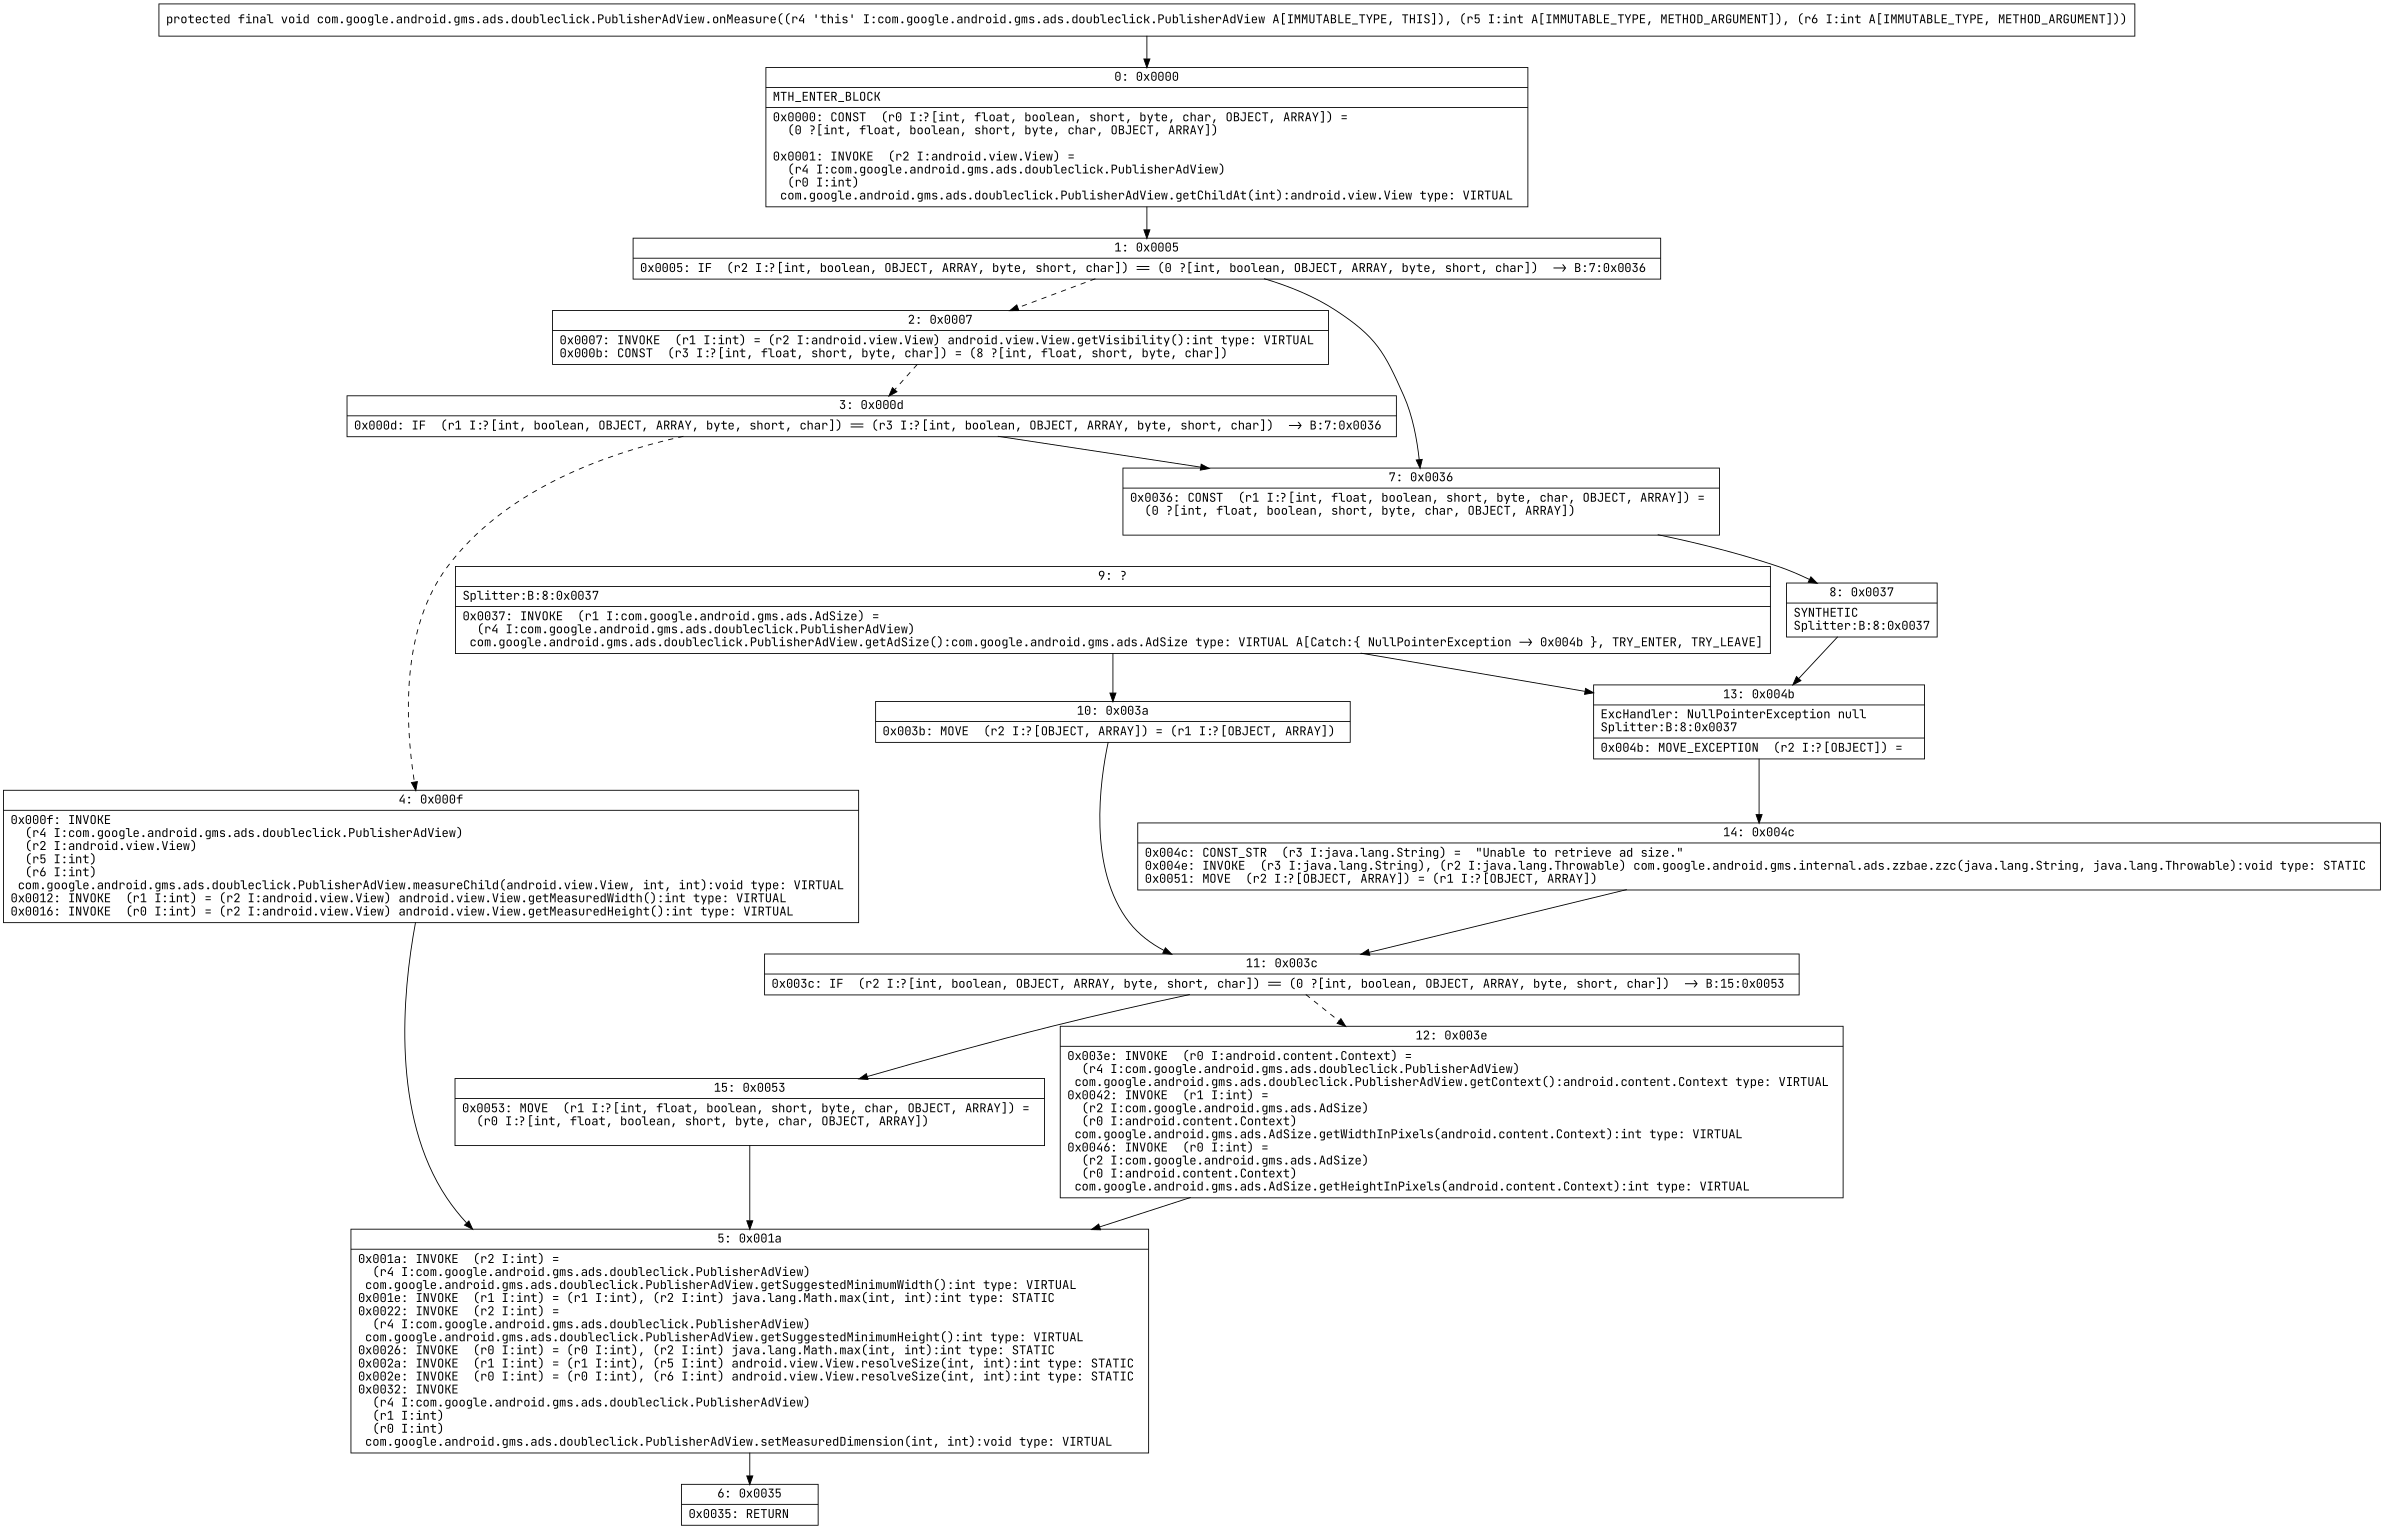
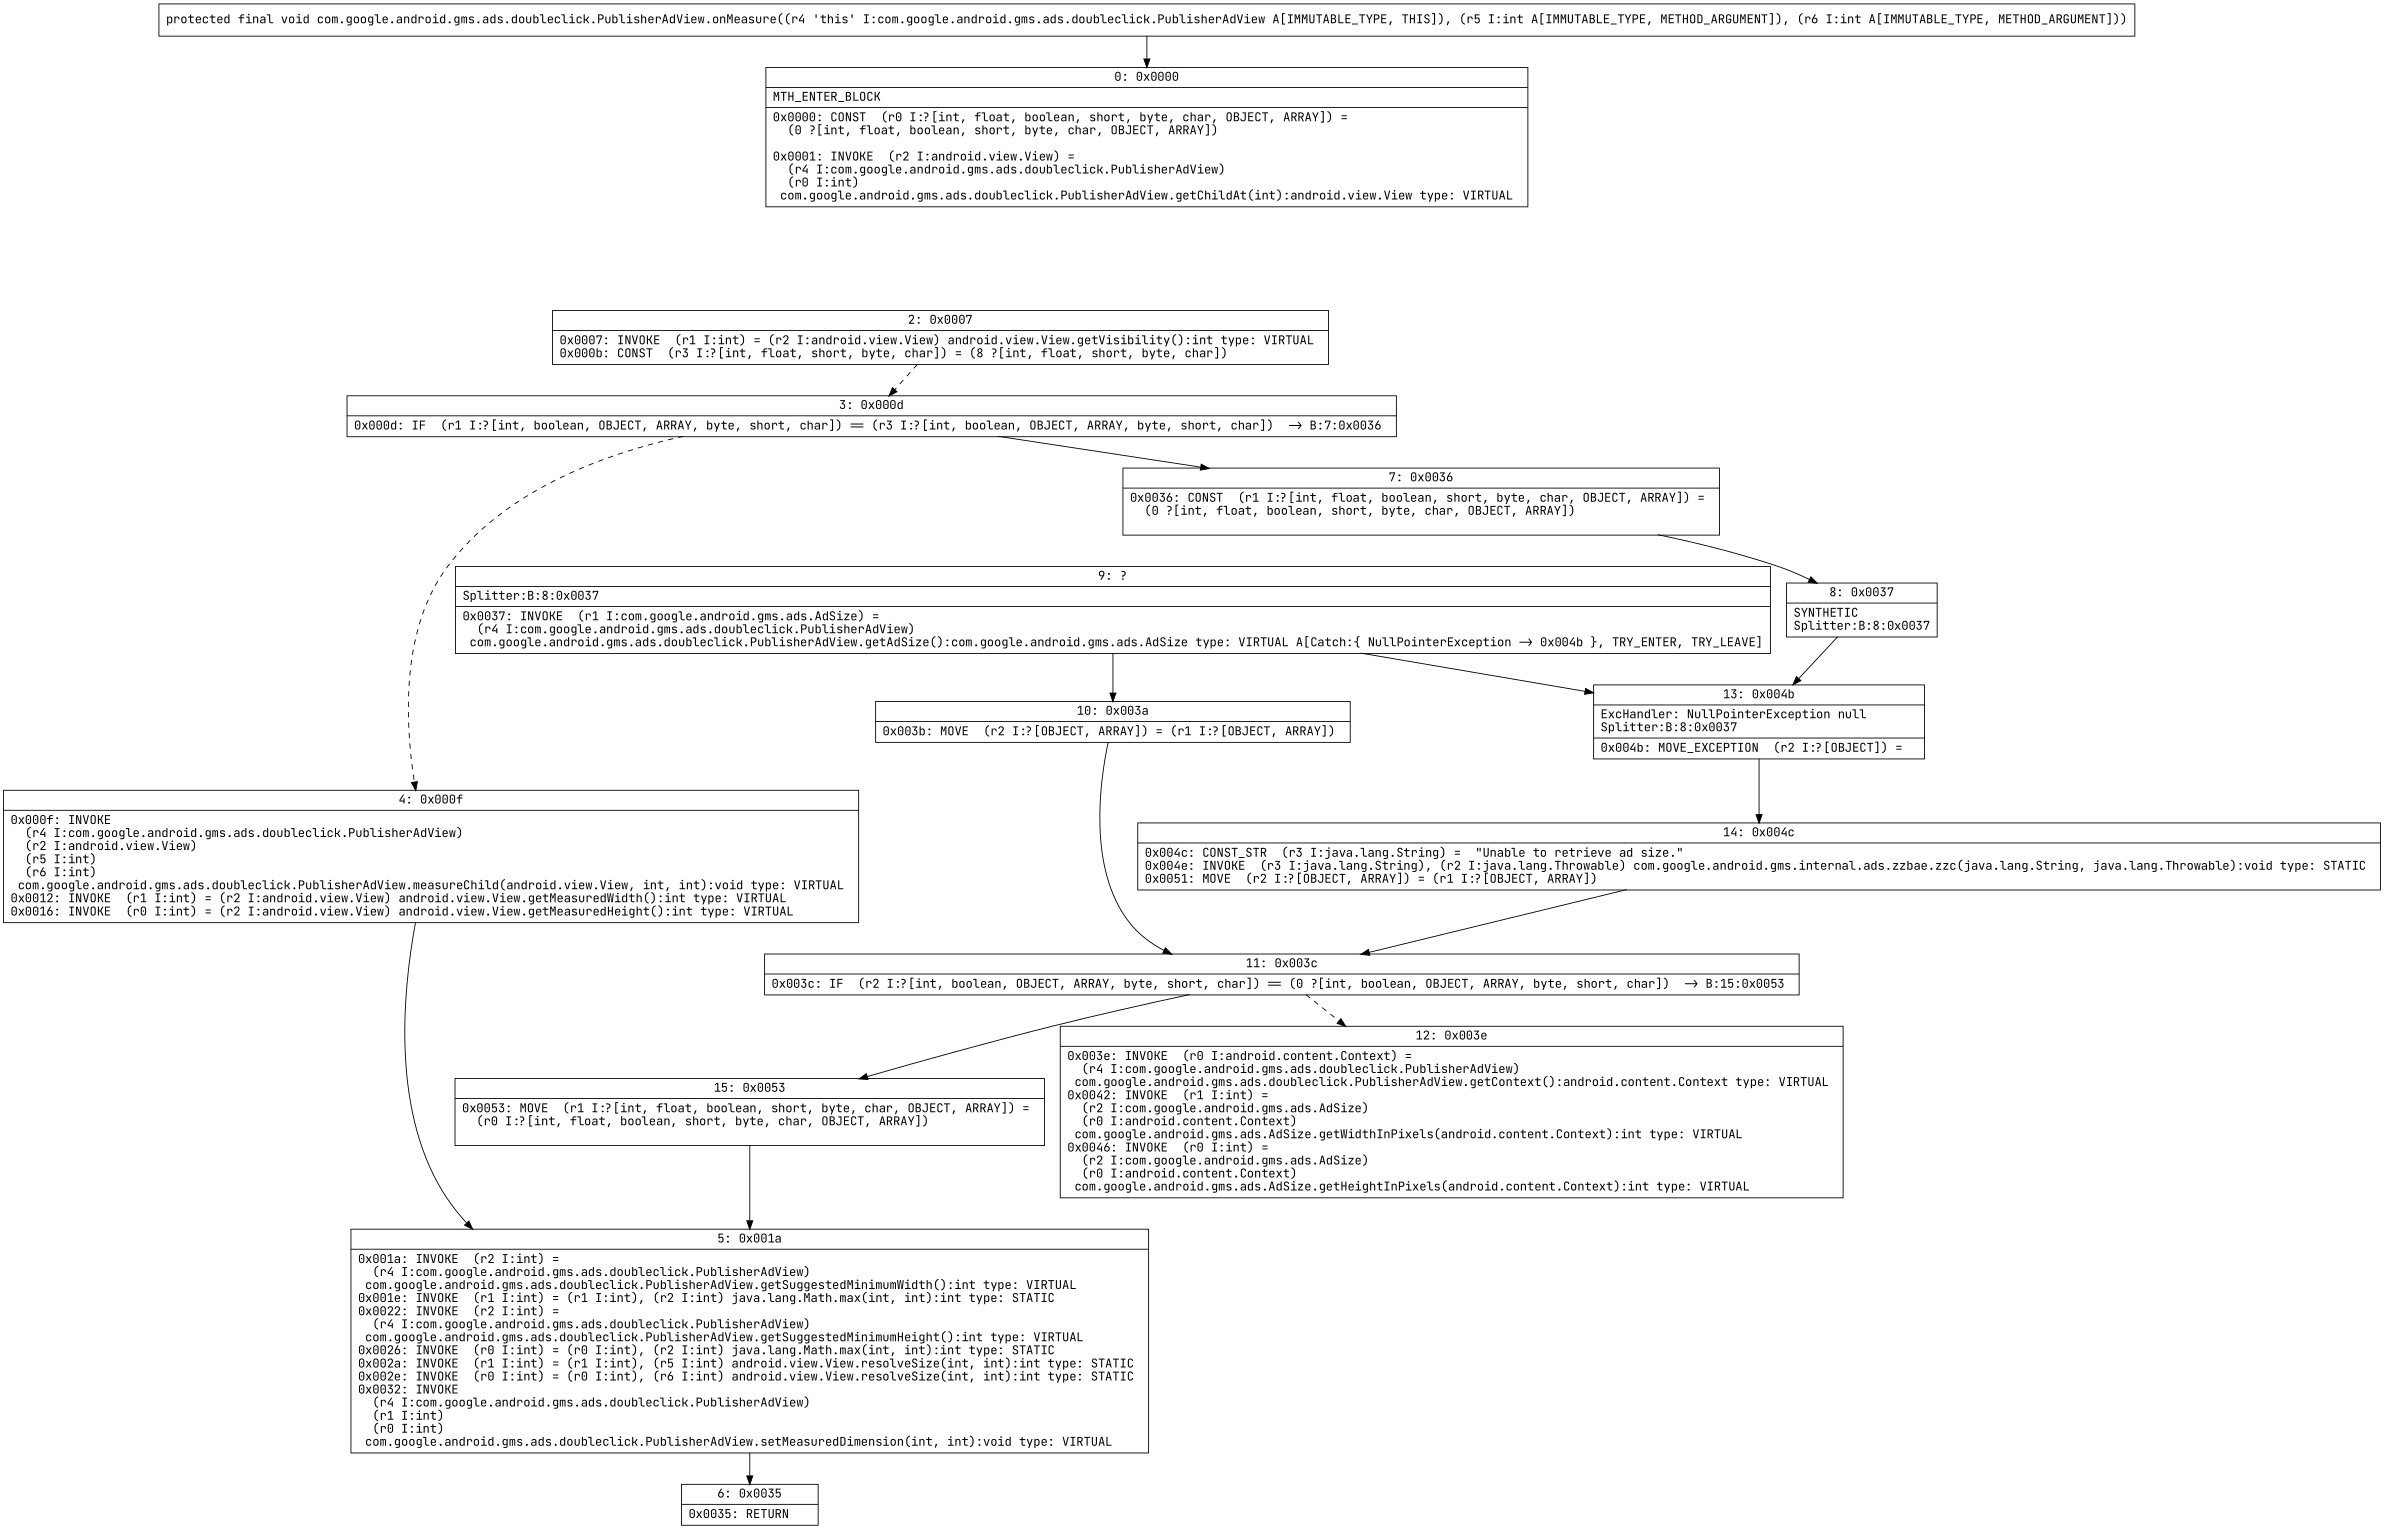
node "1: 0x0005": removed
edge "12: 0x003e" -> "5: 0x001a": removed
